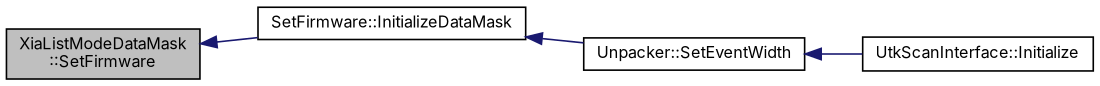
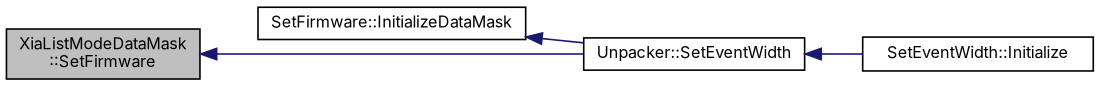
edge "SetFirmware::InitializeDataMask" -> "XiaListModeDataMask ::SetFirmware": now "Unpacker::SetEventWidth" -> "XiaListModeDataMask ::SetFirmware"
node "UtkScanInterface::Initialize": label "UtkScanInterface::Initialize" -> "SetEventWidth::Initialize"
